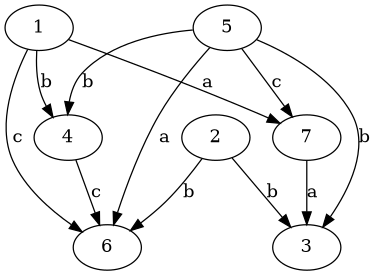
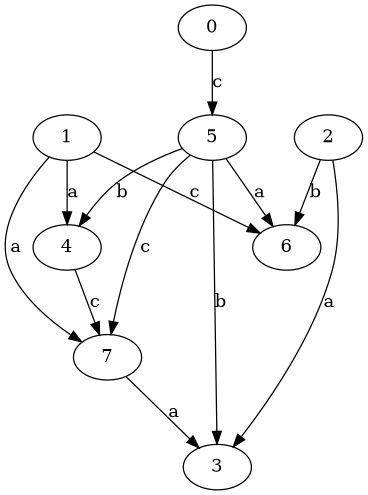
node "0": added
edge "1" -> "4": label "b" -> "a"
edge "4" -> "6": now "4" -> "7"
edge "2" -> "3": label "b" -> "a"
